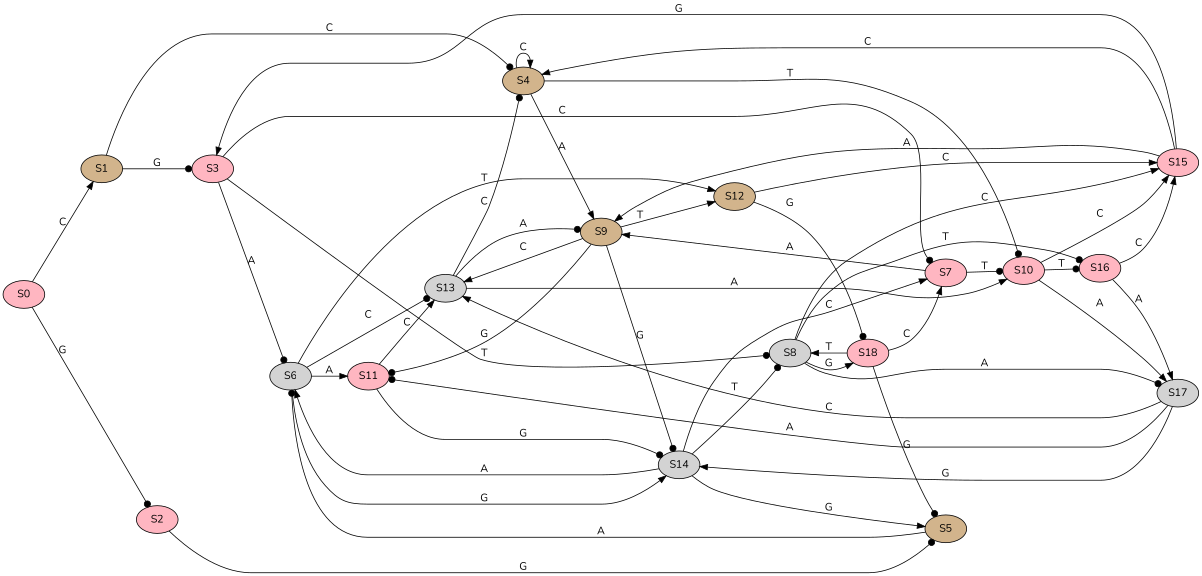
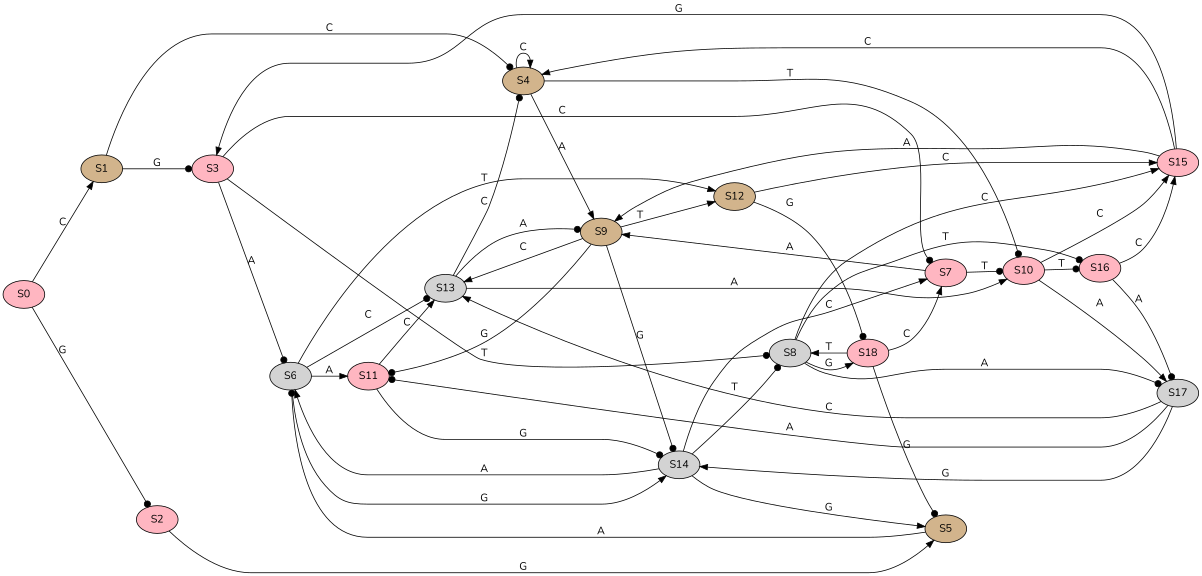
edge "S16" -> "S17": arrowhead normal -> dot
edge "S2" -> "S5": arrowhead dot -> normal
